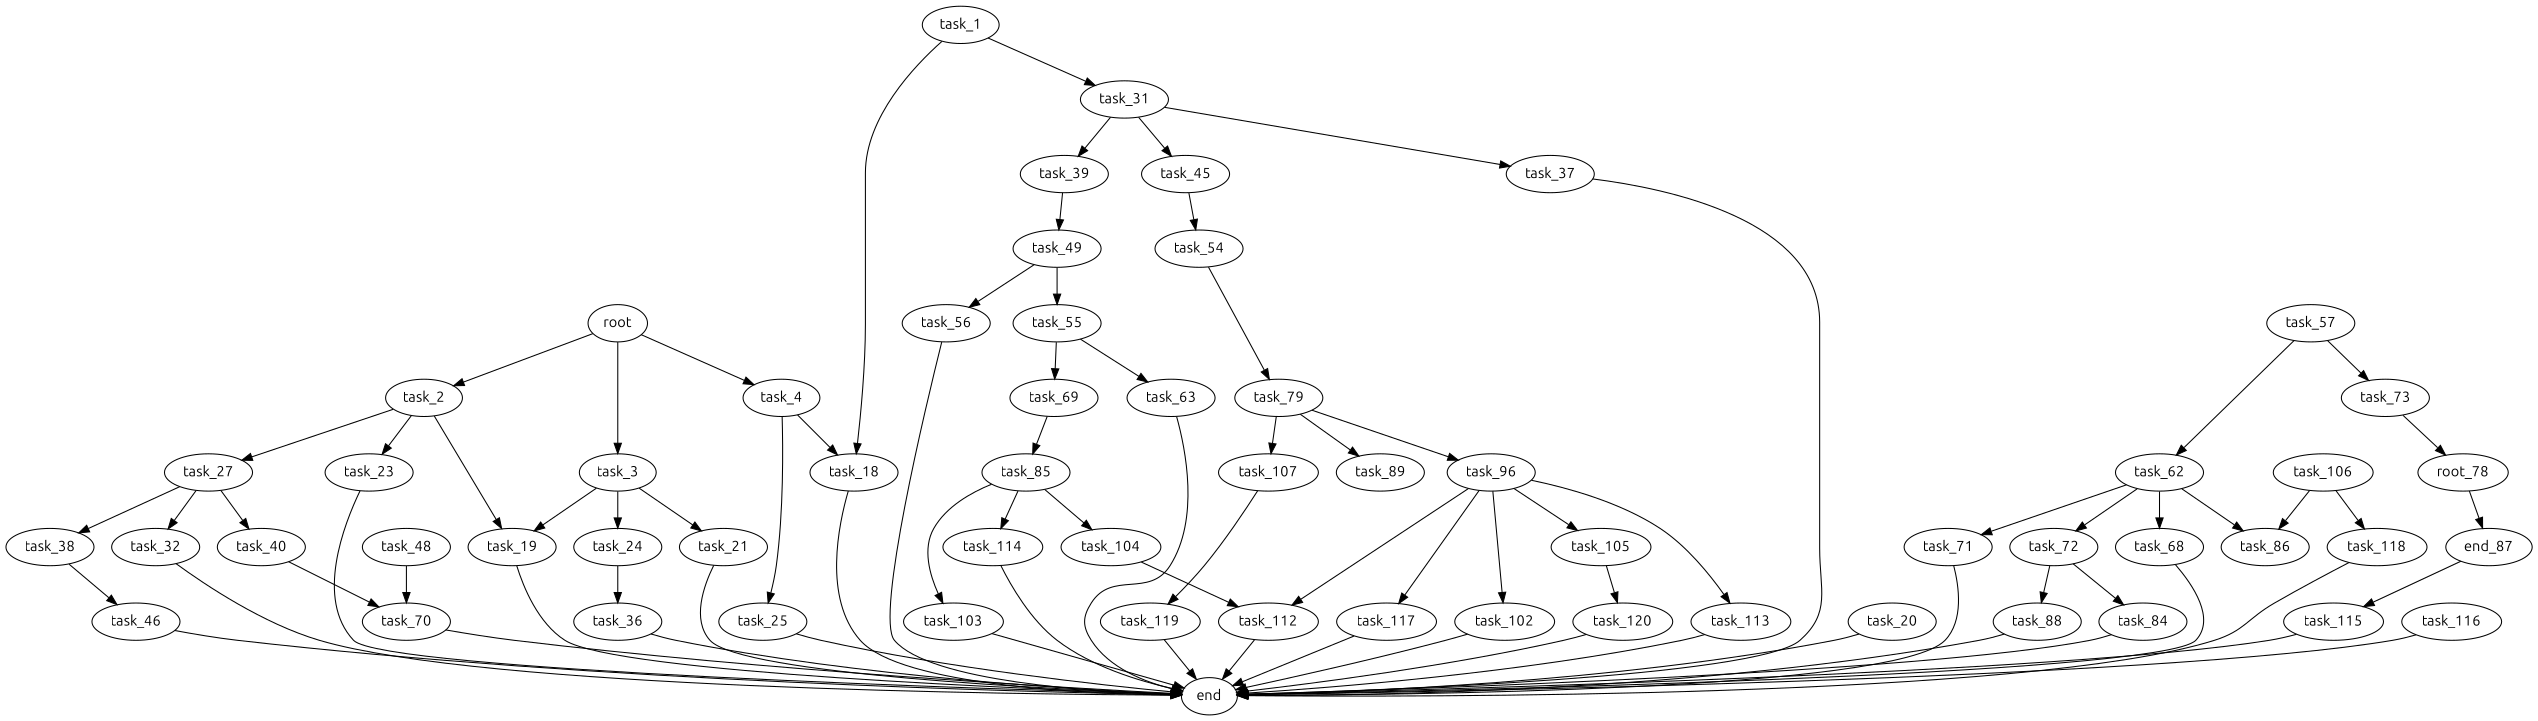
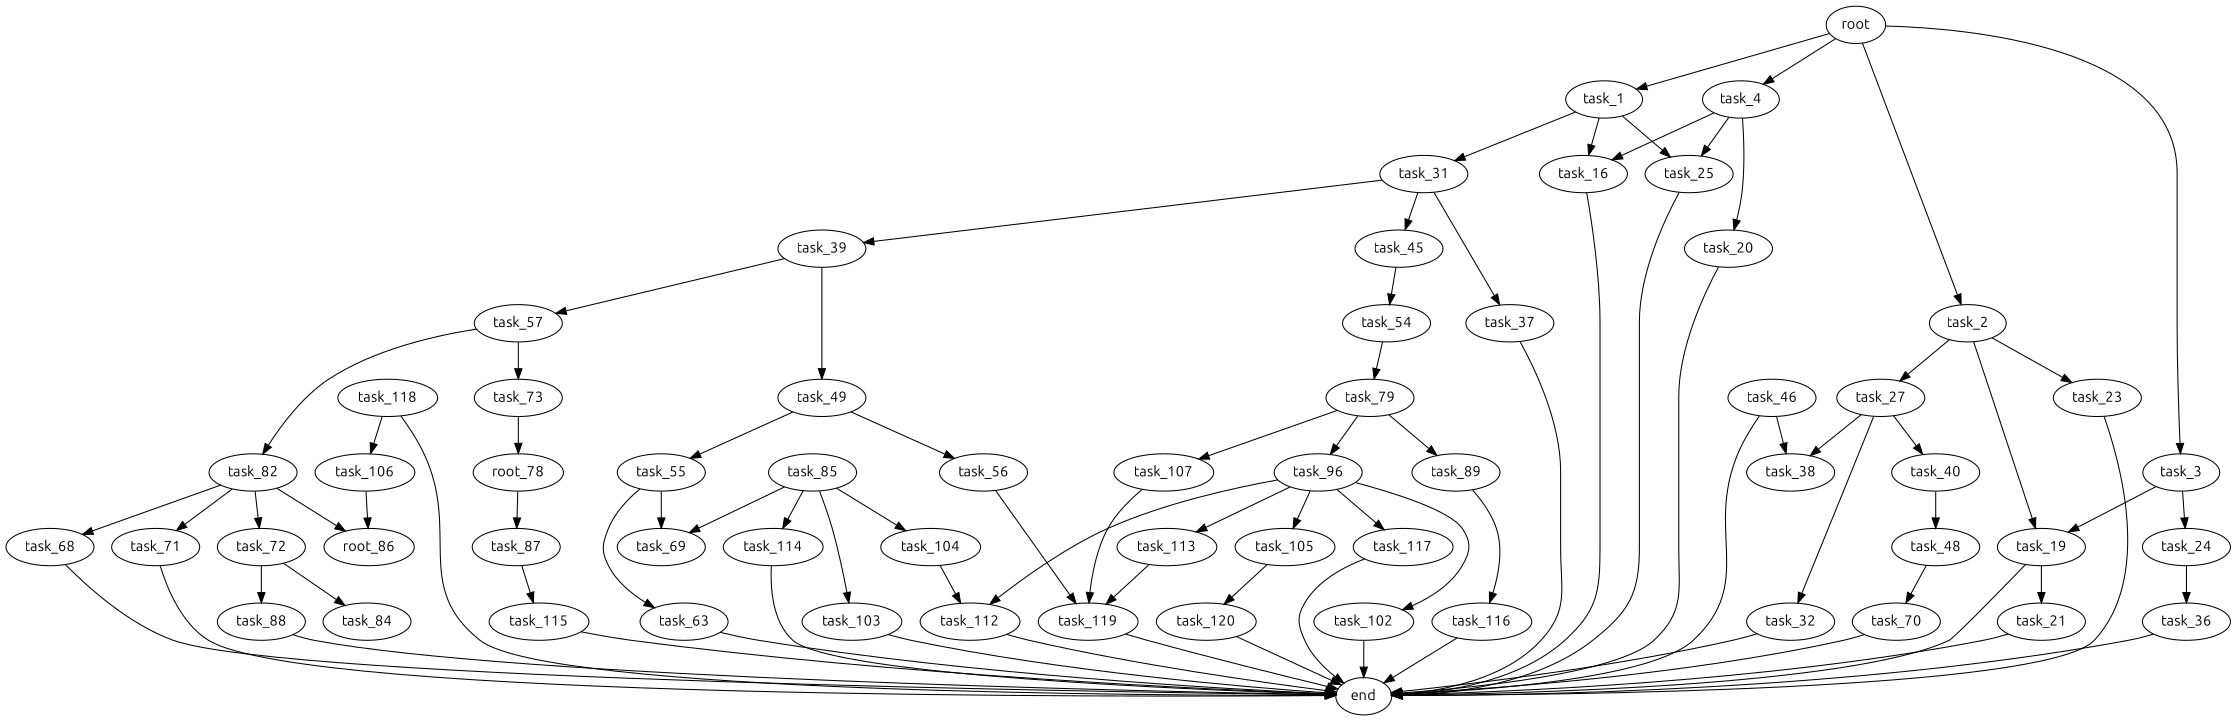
edge "root" -> "task_1": added
edge "task_1" -> "task_25": added
edge "task_4" -> "task_20": added
edge "task_39" -> "task_57": added
edge "task_69" -> "task_85": reversed
node "task_18": label "task_18" -> "task_16"
node "task_62": label "task_62" -> "task_82"
edge "task_106" -> "task_118": reversed
edge "task_3" -> "task_21": now "task_19" -> "task_21"
edge "task_89" -> "task_116": added
node "task_86": label "task_86" -> "root_86"
node "end_87": label "end_87" -> "task_87"
edge "task_38" -> "task_46": reversed
edge "task_40" -> "task_70": now "task_40" -> "task_48"
edge "task_56" -> "end": now "task_56" -> "task_119"
edge "task_113" -> "end": now "task_113" -> "task_119"
edge "task_84" -> "end": removed
